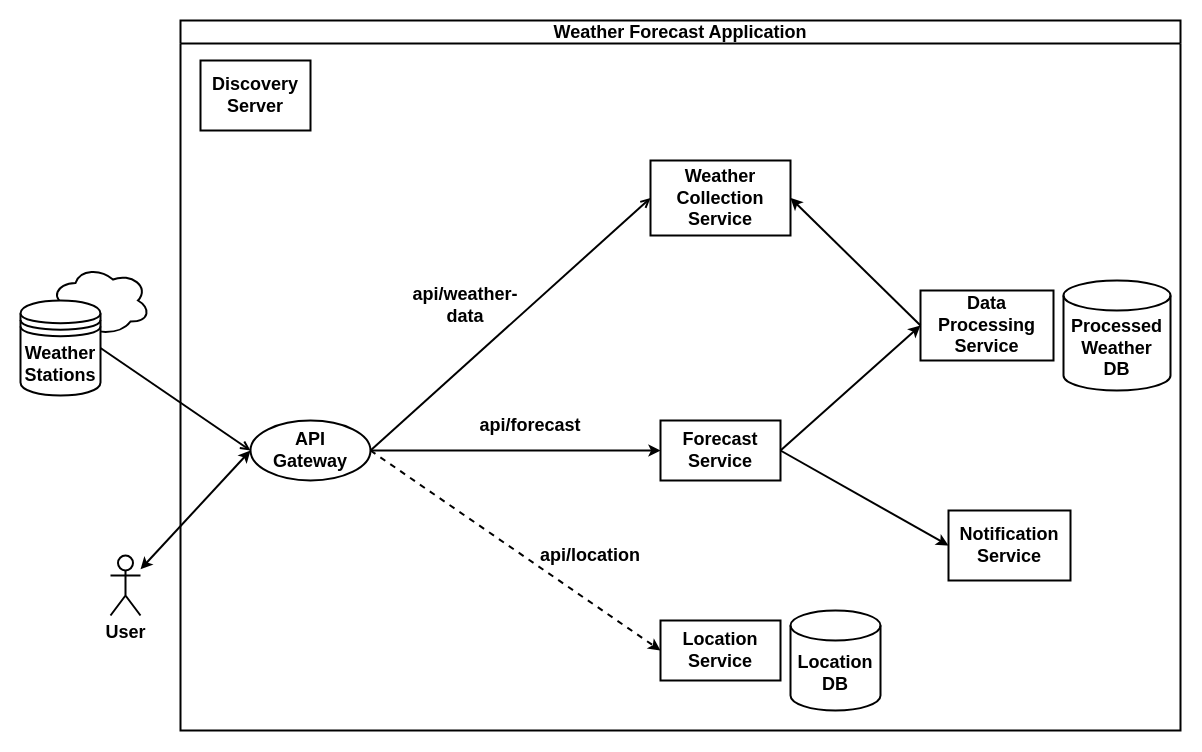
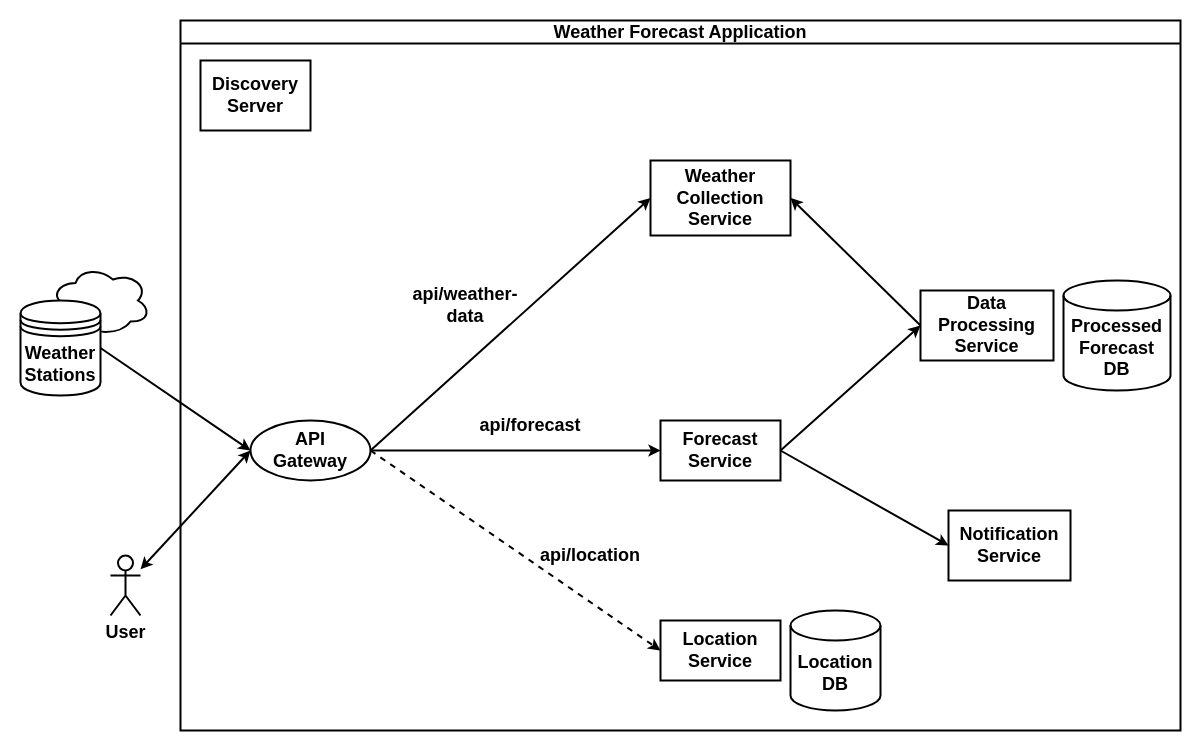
edge "APIGateway" -> "Weather Collection Service": arrowhead open -> classic
node "Processed WeatherDB": label "Processed WeatherDB" -> "Processed ForecastDB"
edge "Weather Stations" -> "APIGateway": arrowhead open -> classic
